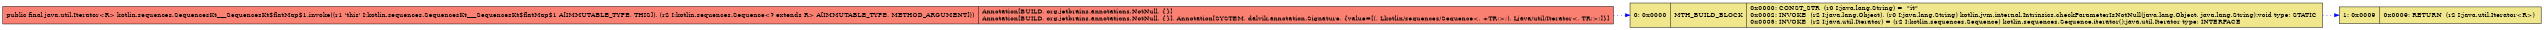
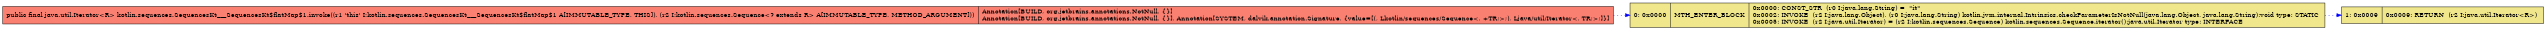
node "0: 0x0000": text "MTH_BUILD_BLOCK" -> "MTH_ENTER_BLOCK"
